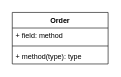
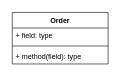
node "+ field: method": label "+ field: method" -> "+ field: type"
node "+ method(type): type": label "+ method(type): type" -> "+ method(field): type"
